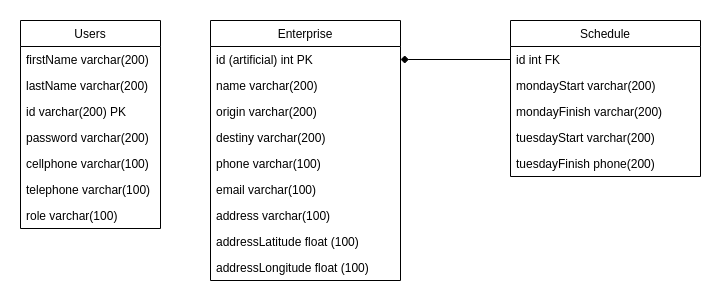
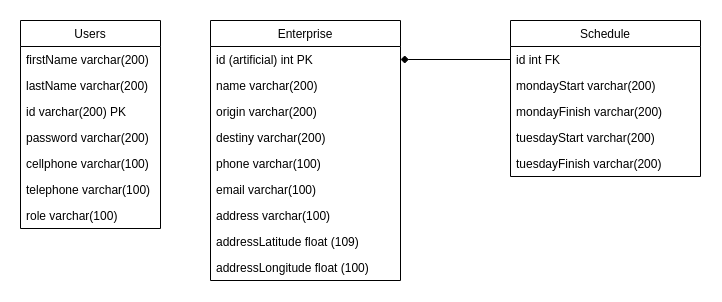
node "tuesdayFinish phone(200)": label "tuesdayFinish phone(200)" -> "tuesdayFinish varchar(200)"
node "addressLatitude float (100)": label "addressLatitude float (100)" -> "addressLatitude float (109)"
